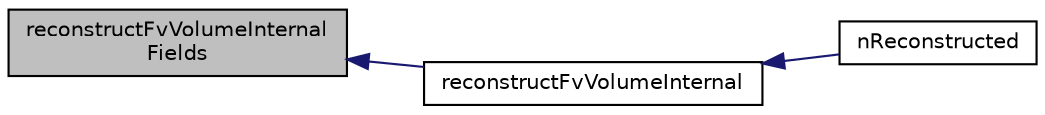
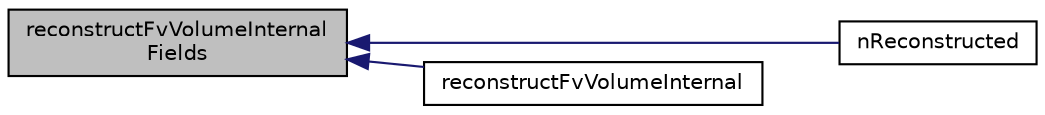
edge "nReconstructed" -> "reconstructFvVolumeInternal": now "nReconstructed" -> "reconstructFvVolumeInternal Fields"
